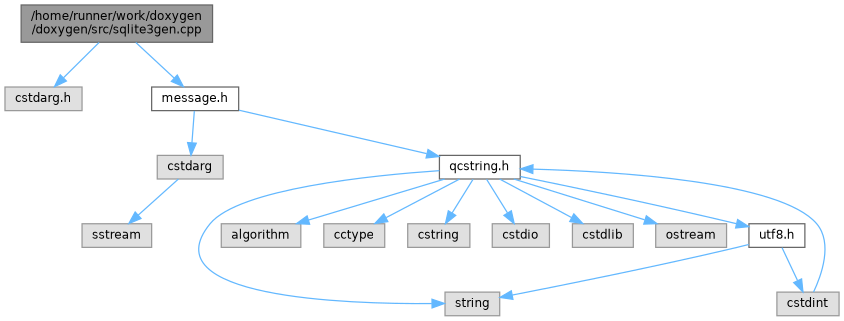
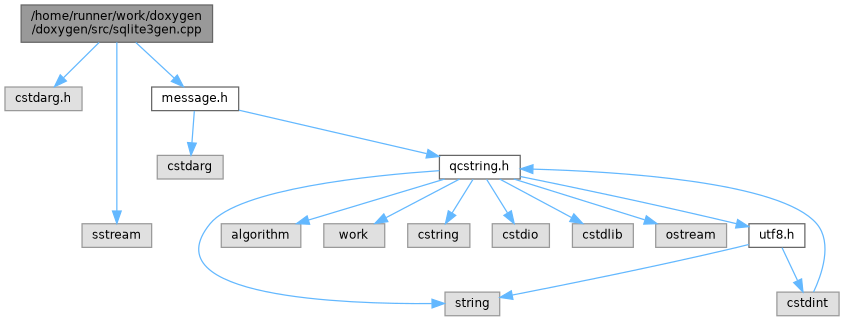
edge "cstdarg" -> "sstream": now "/home/runner/work/doxygen /doxygen/src/sqlite3gen.cpp" -> "sstream"
node "cctype": label "cctype" -> "work"
